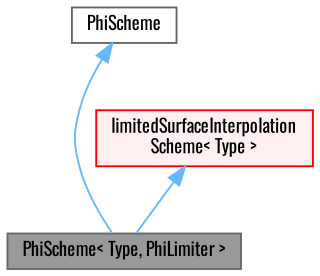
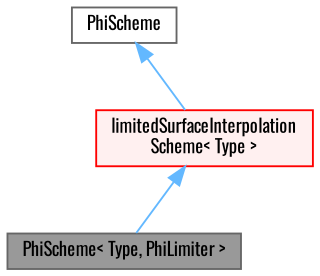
edge "PhiScheme< Type, PhiLimiter >" -> "PhiScheme": now "limitedSurfaceInterpolation Scheme< Type >" -> "PhiScheme"
